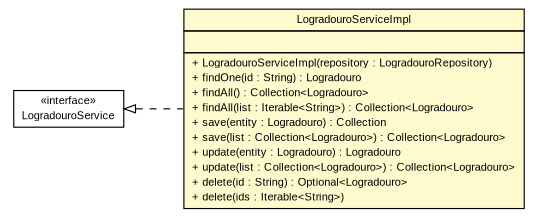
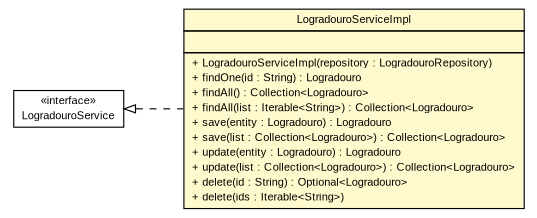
node "LogradouroServiceImpl": text "+ save(entity : Logradouro) : Collection" -> "+ save(entity : Logradouro) : Logradouro"
